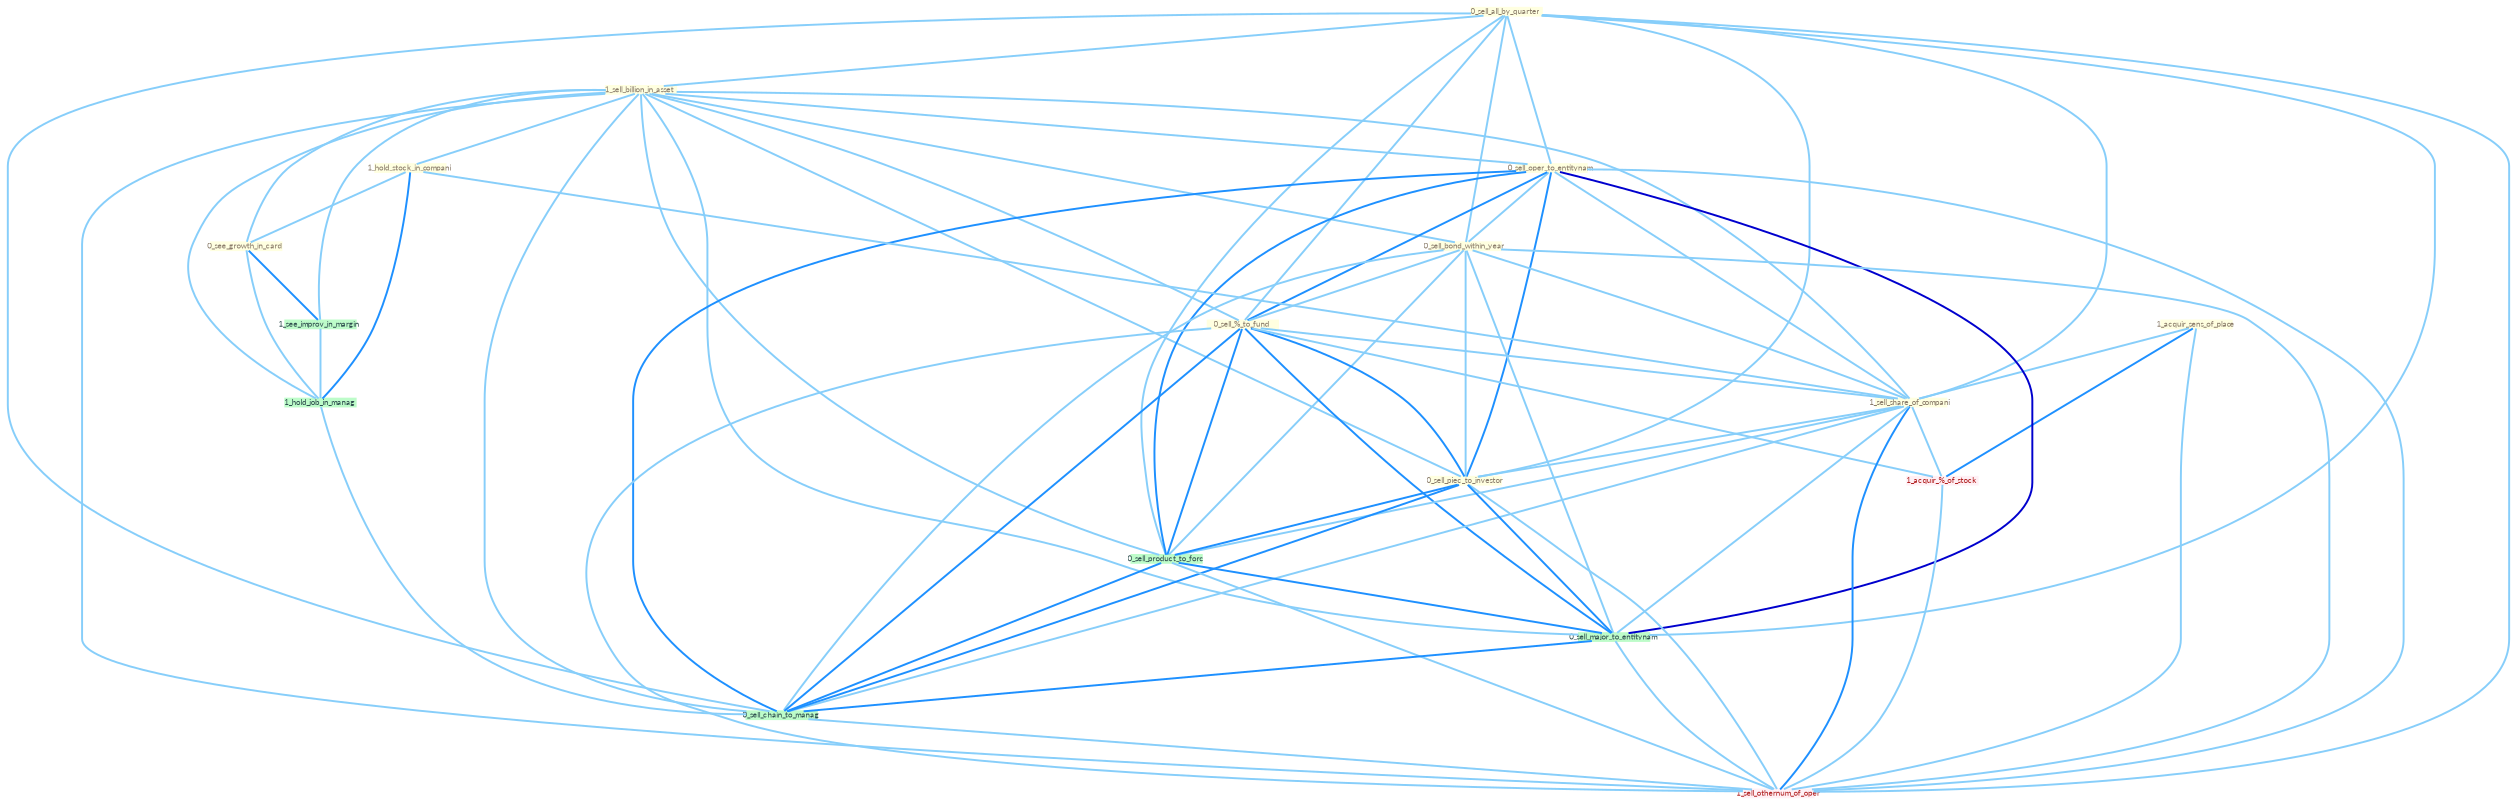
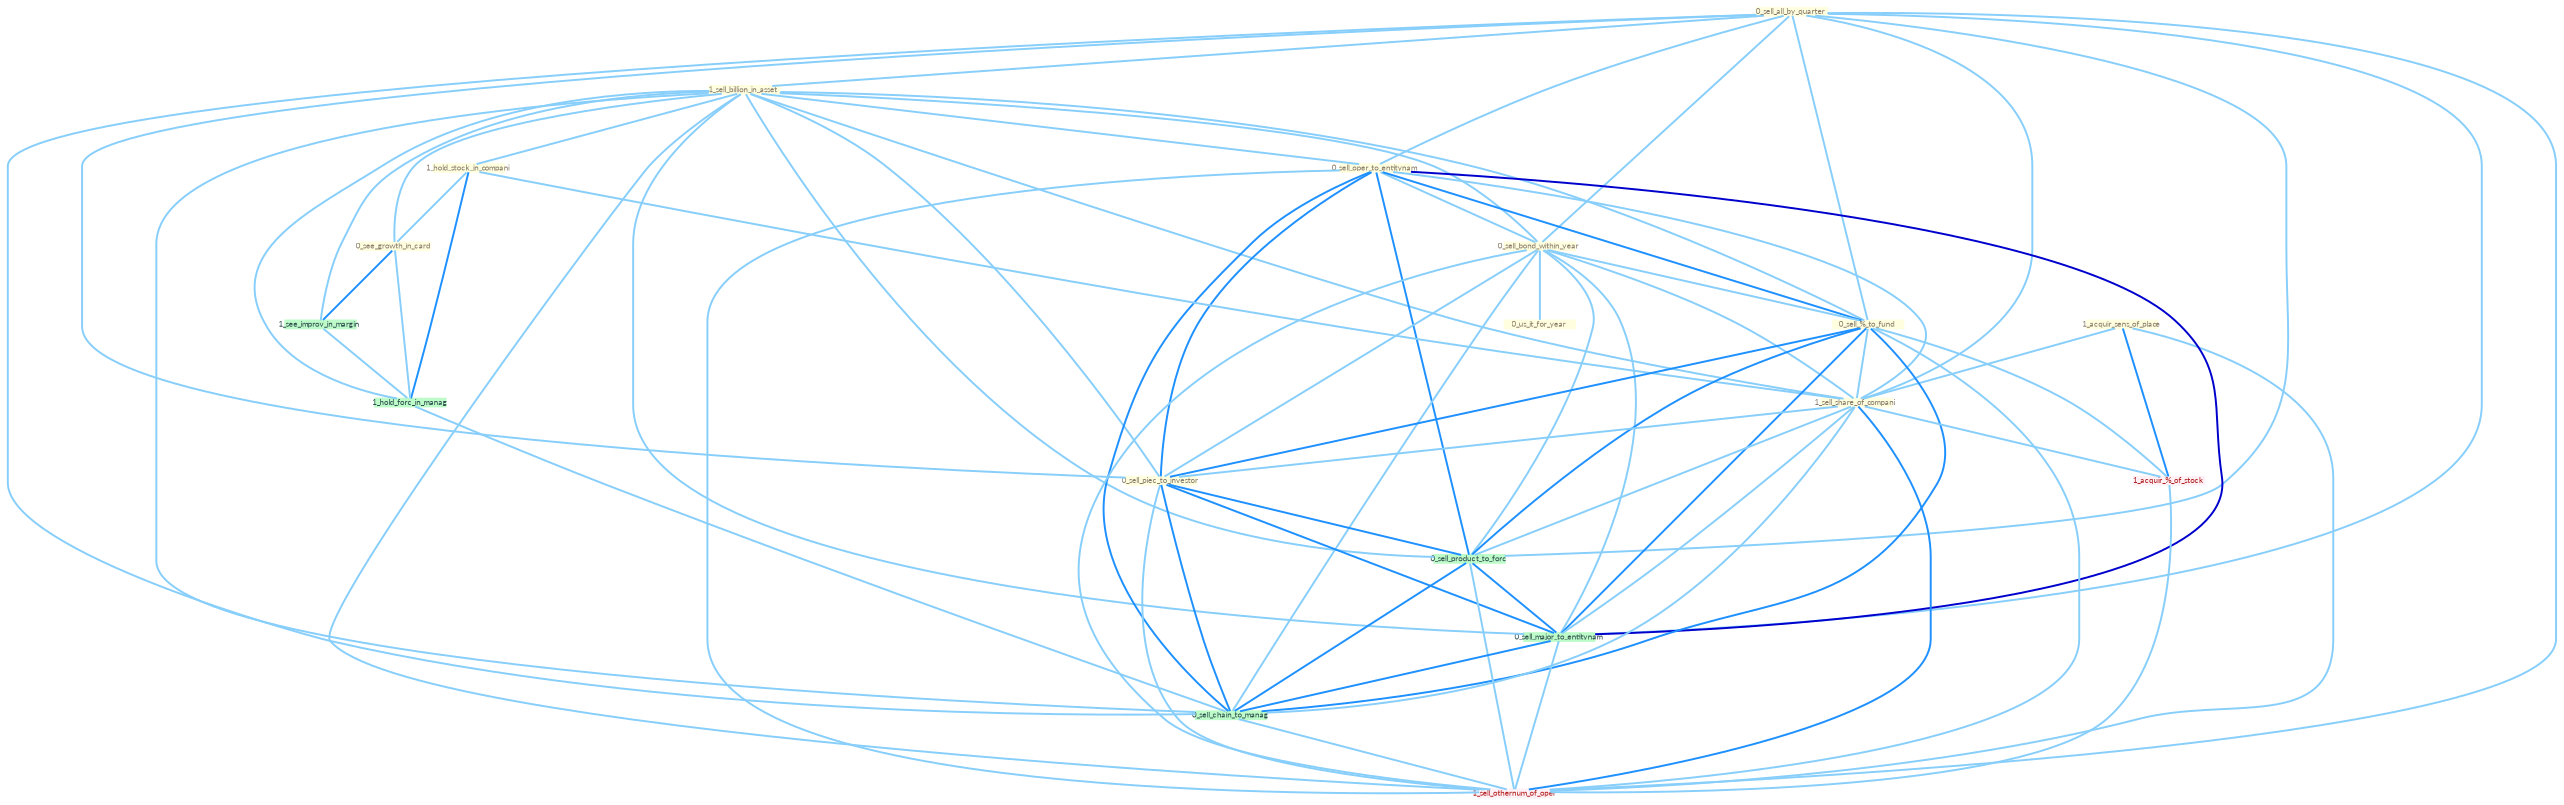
node "0_us_it_for_year": added
node "1_hold_job_in_manag": label "1_hold_job_in_manag" -> "1_hold_forc_in_manag"
